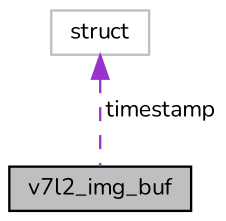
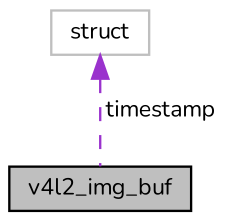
node "v7l2_img_buf": label "v7l2_img_buf" -> "v4l2_img_buf"
